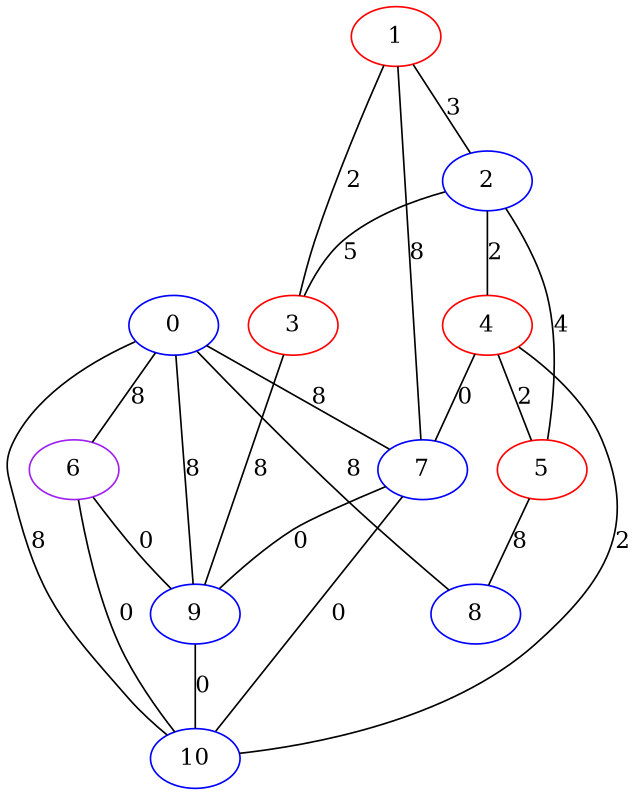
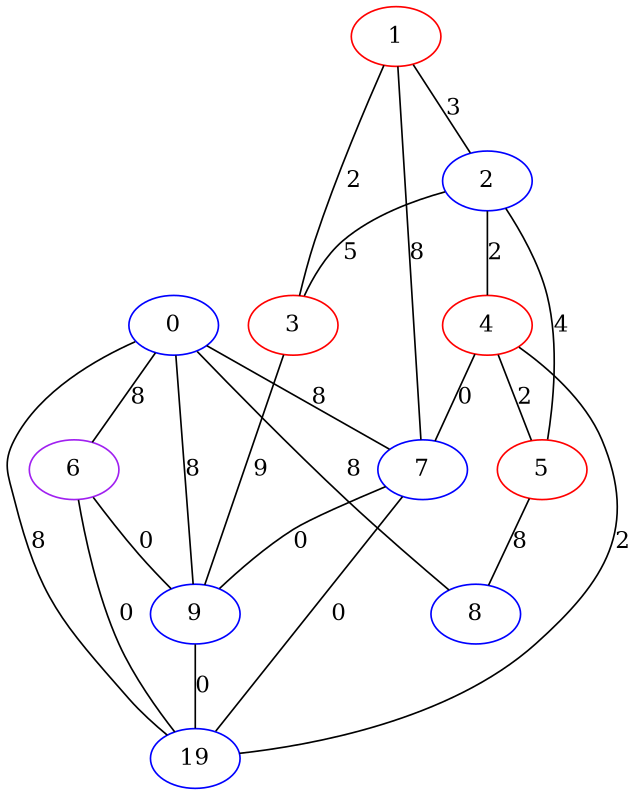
edge "3" -- "9": label "8" -> "9"
node "10": label "10" -> "19"
